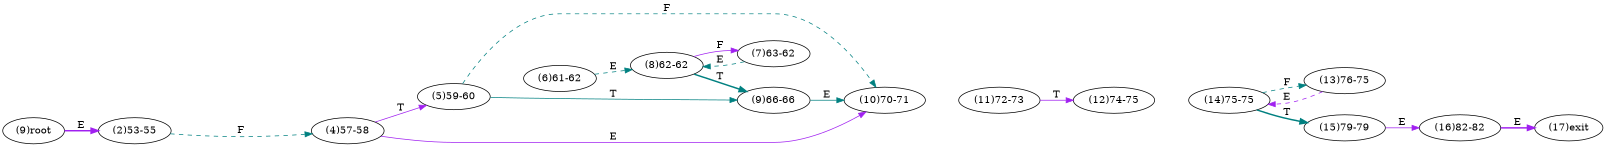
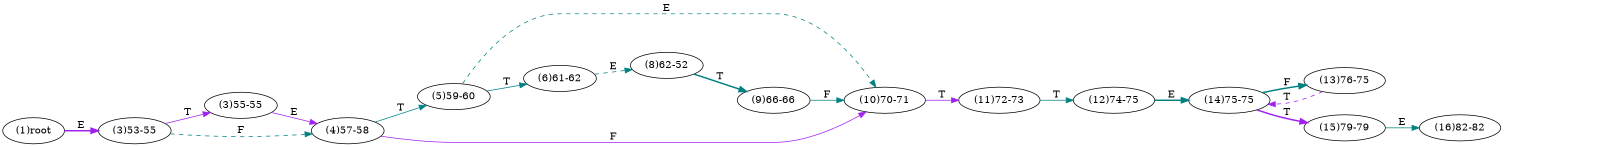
edge "(5)59-60" -> "(10)70-71": label "F" -> "E"
node "(7)63-62": removed
node "(8)62-62": label "(8)62-62" -> "(8)62-52"
edge "(14)75-75" -> "(13)76-75": style dashed -> bold
edge "(9)66-66" -> "(10)70-71": label "E" -> "F"
edge "(13)76-75" -> "(14)75-75": label "E" -> "T"
edge "(5)59-60" -> "(9)66-66": now "(5)59-60" -> "(6)61-62"
edge "(10)70-71" -> "(11)72-73": added, label "T"
edge "(11)72-73" -> "(12)74-75": color purple -> teal
edge "(12)74-75" -> "(14)75-75": added, label "E"
node "(3)55-55": added
edge "(4)57-58" -> "(5)59-60": color purple -> teal
edge "(14)75-75" -> "(15)79-79": color teal -> purple
edge "(15)79-79" -> "(16)82-82": color purple -> teal
node "(17)exit": removed
node "(9)root": label "(9)root" -> "(1)root"
node "(2)53-55": label "(2)53-55" -> "(3)53-55"
edge "(4)57-58" -> "(10)70-71": label "E" -> "F"
